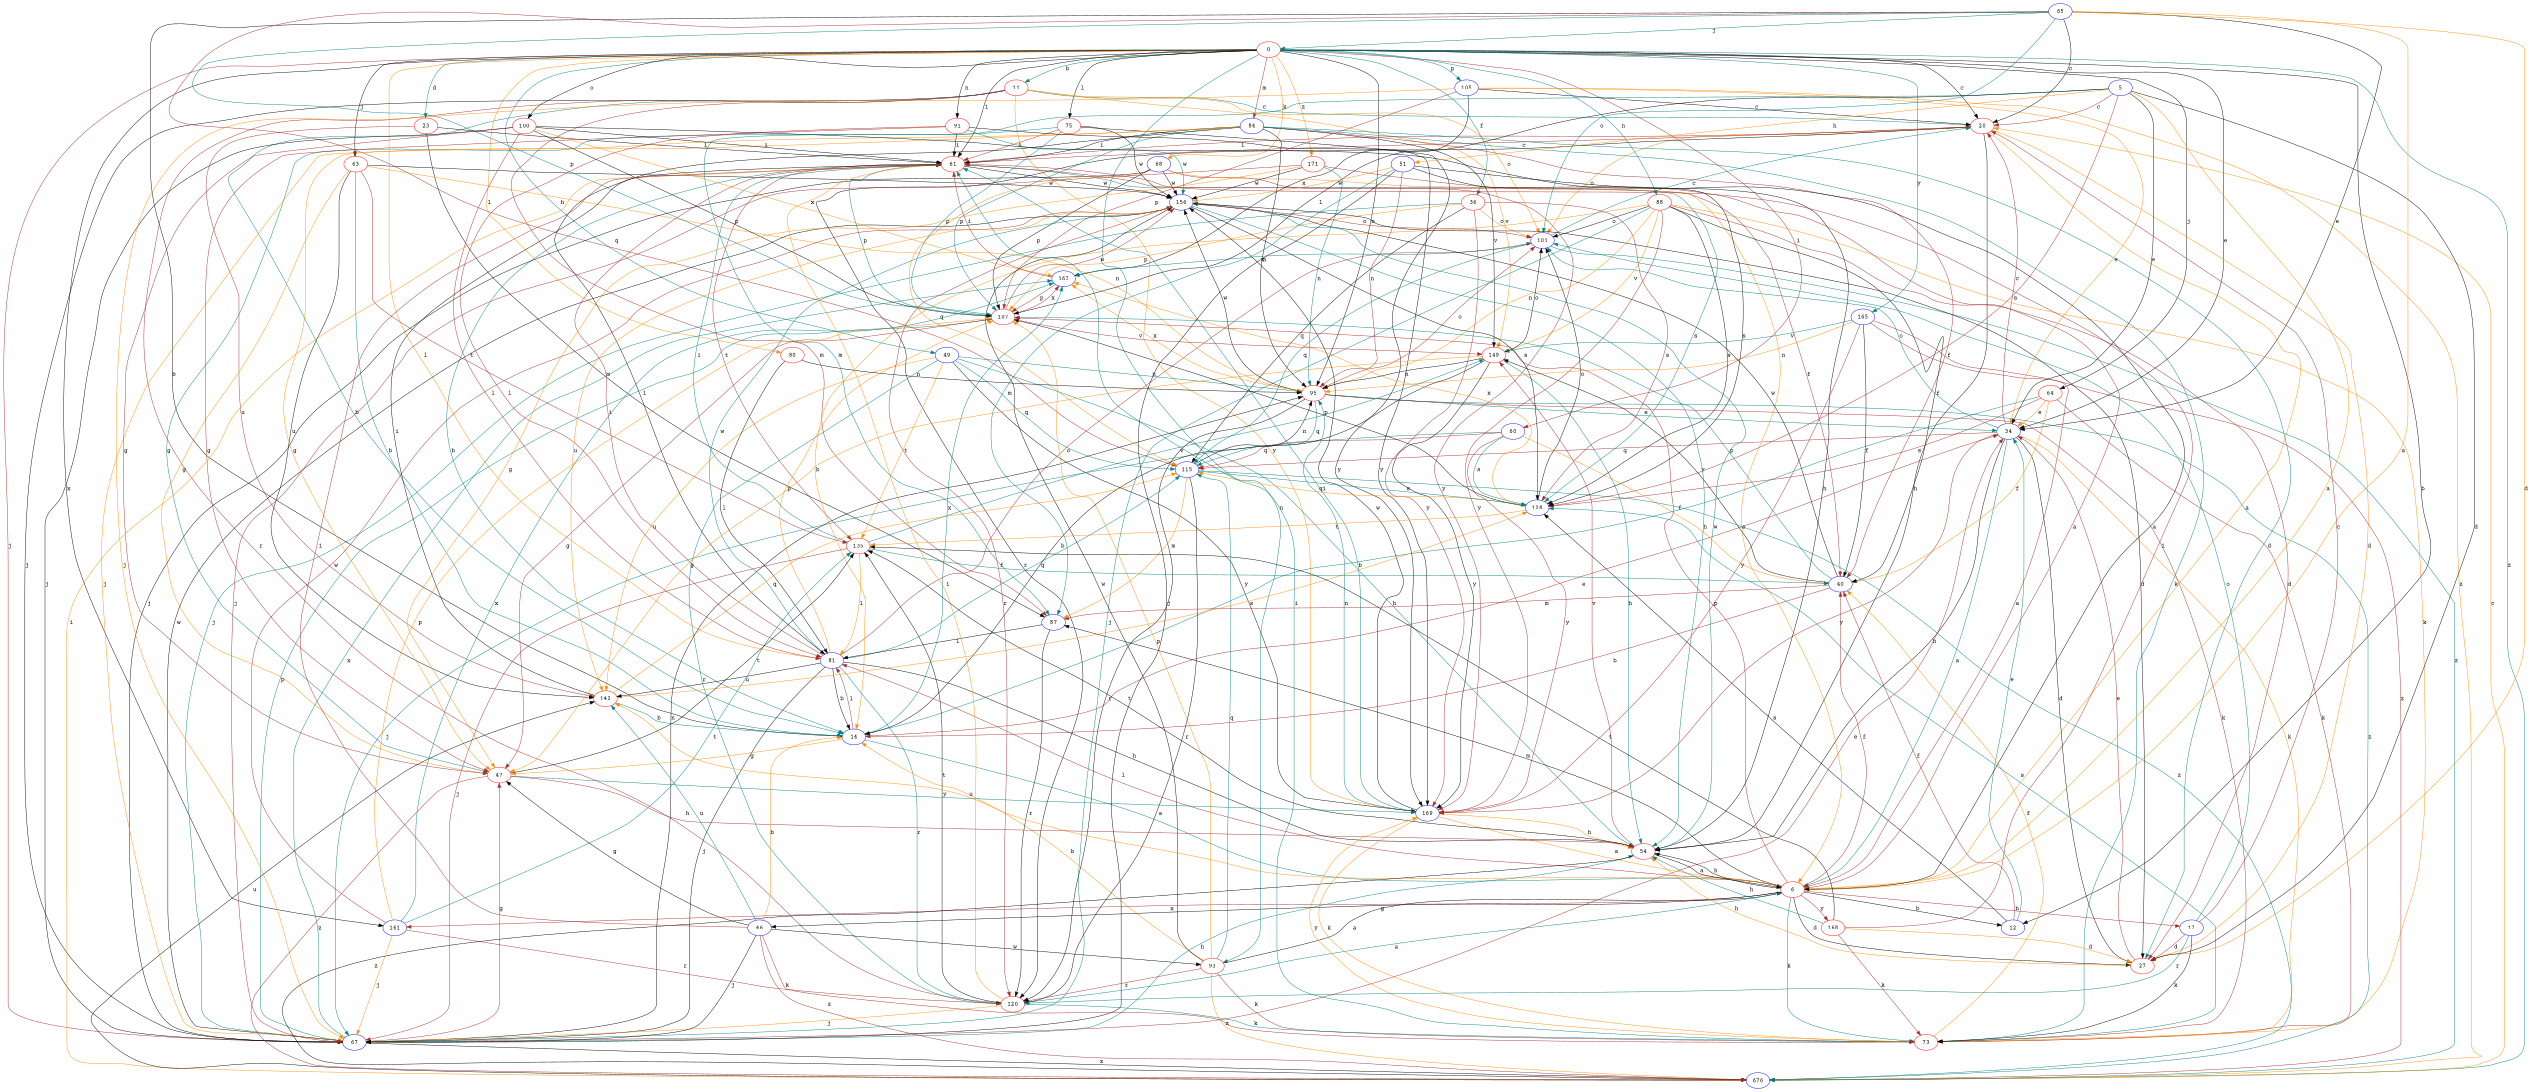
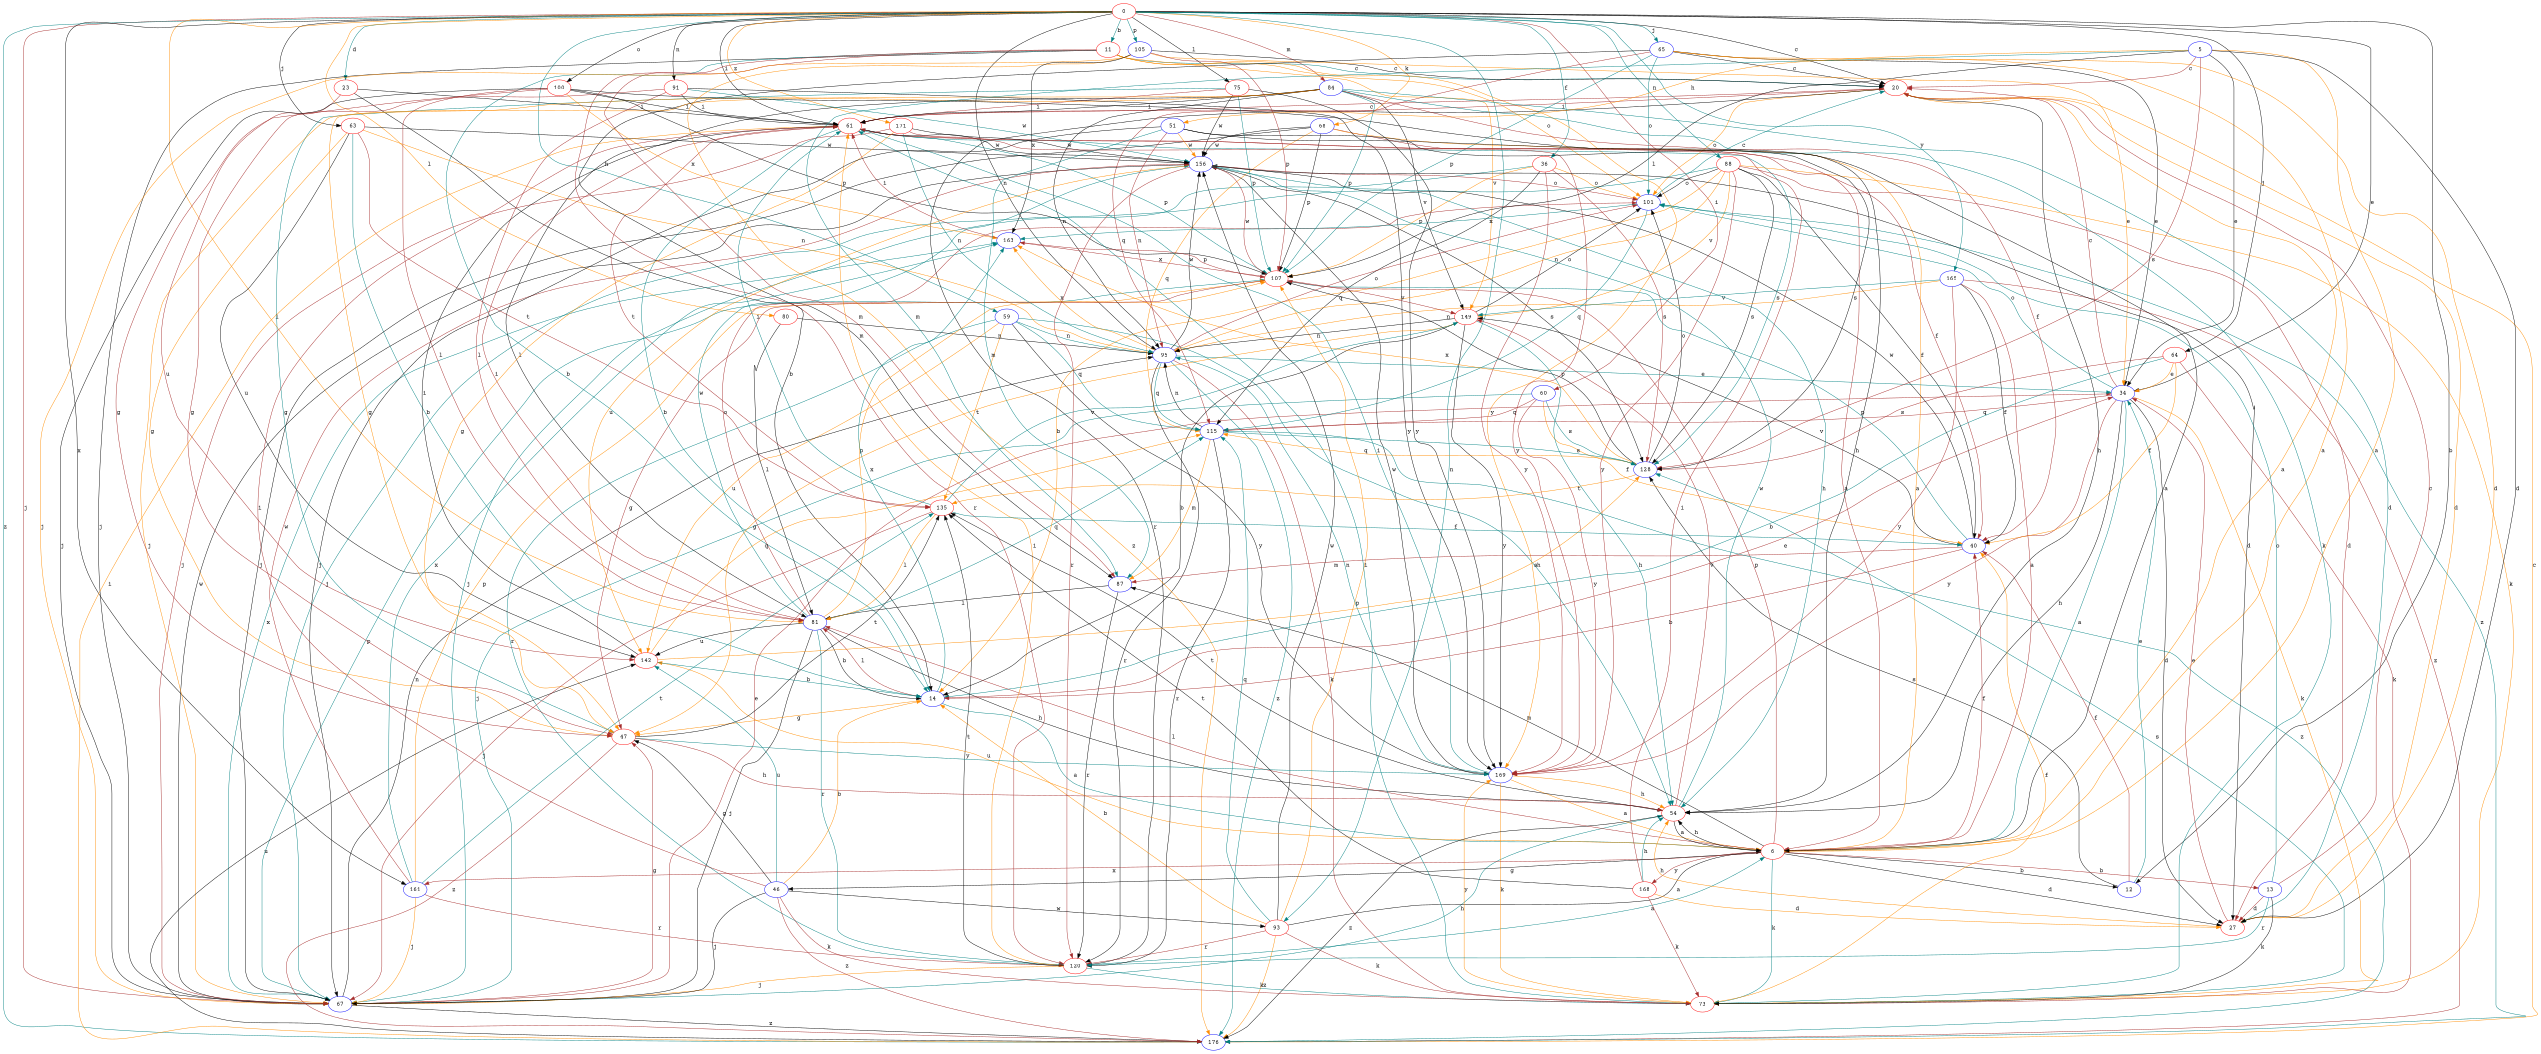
edge "65" -> "0": reversed
node "49": label "49" -> "59"
node "95": color red -> blue
node "676": label "676" -> "176"
